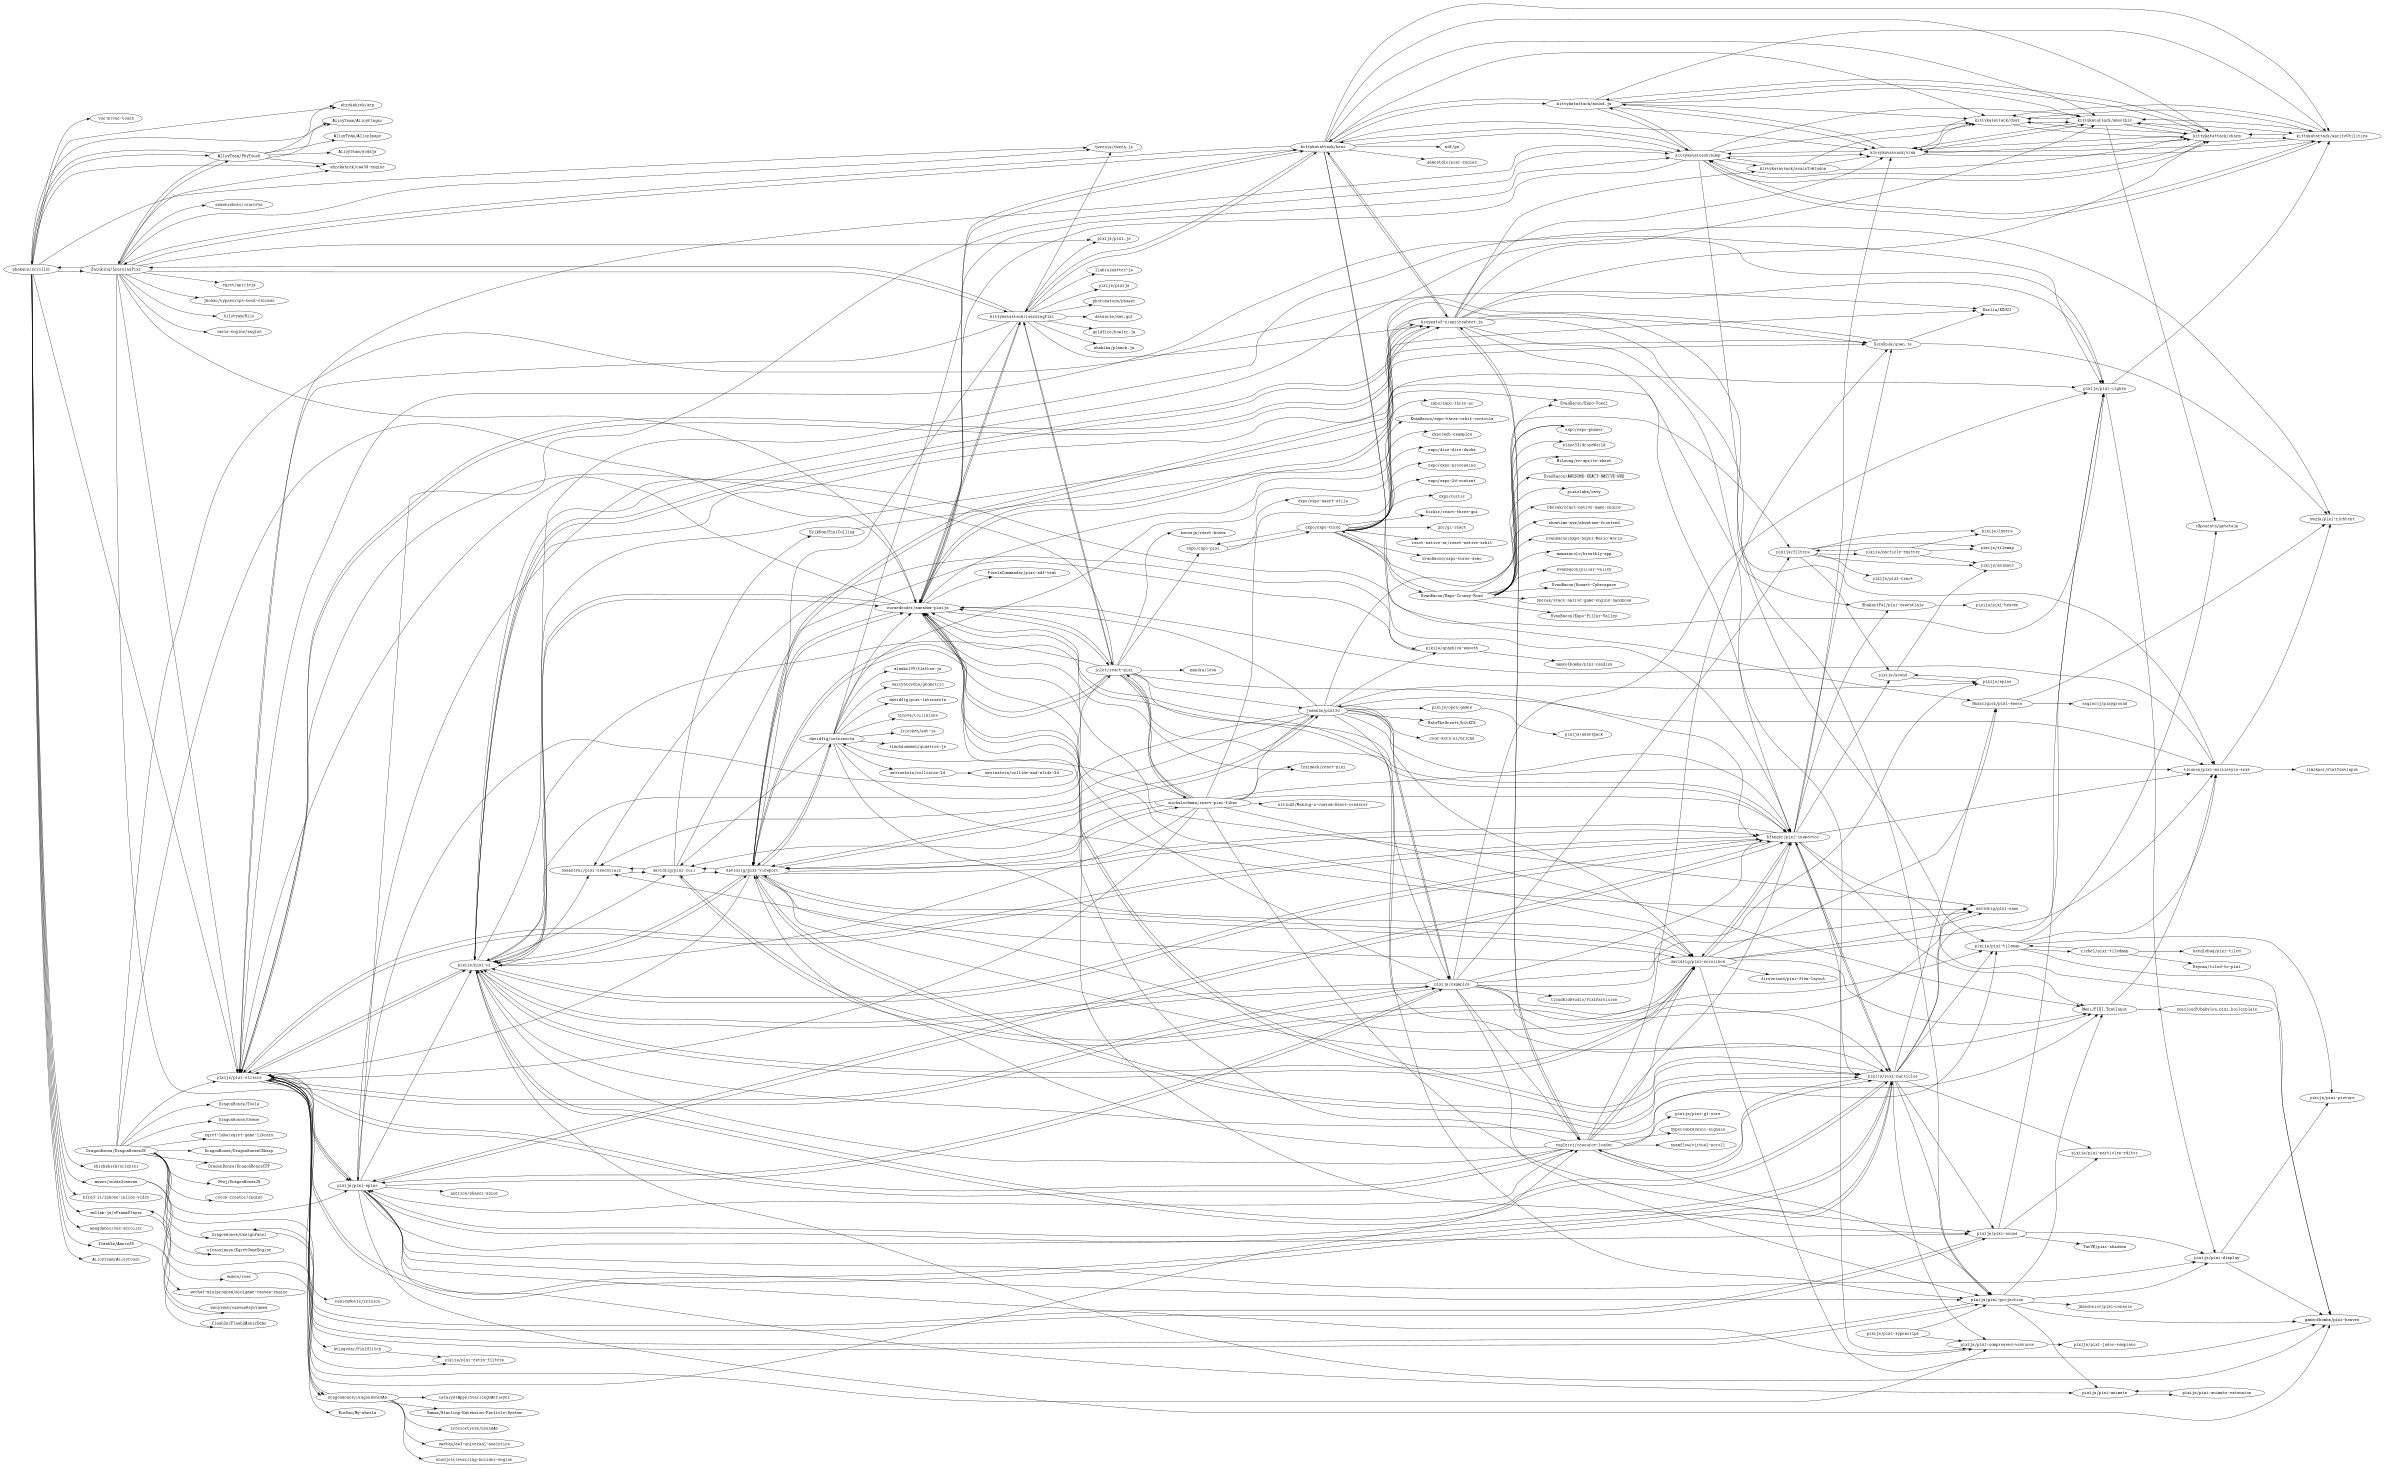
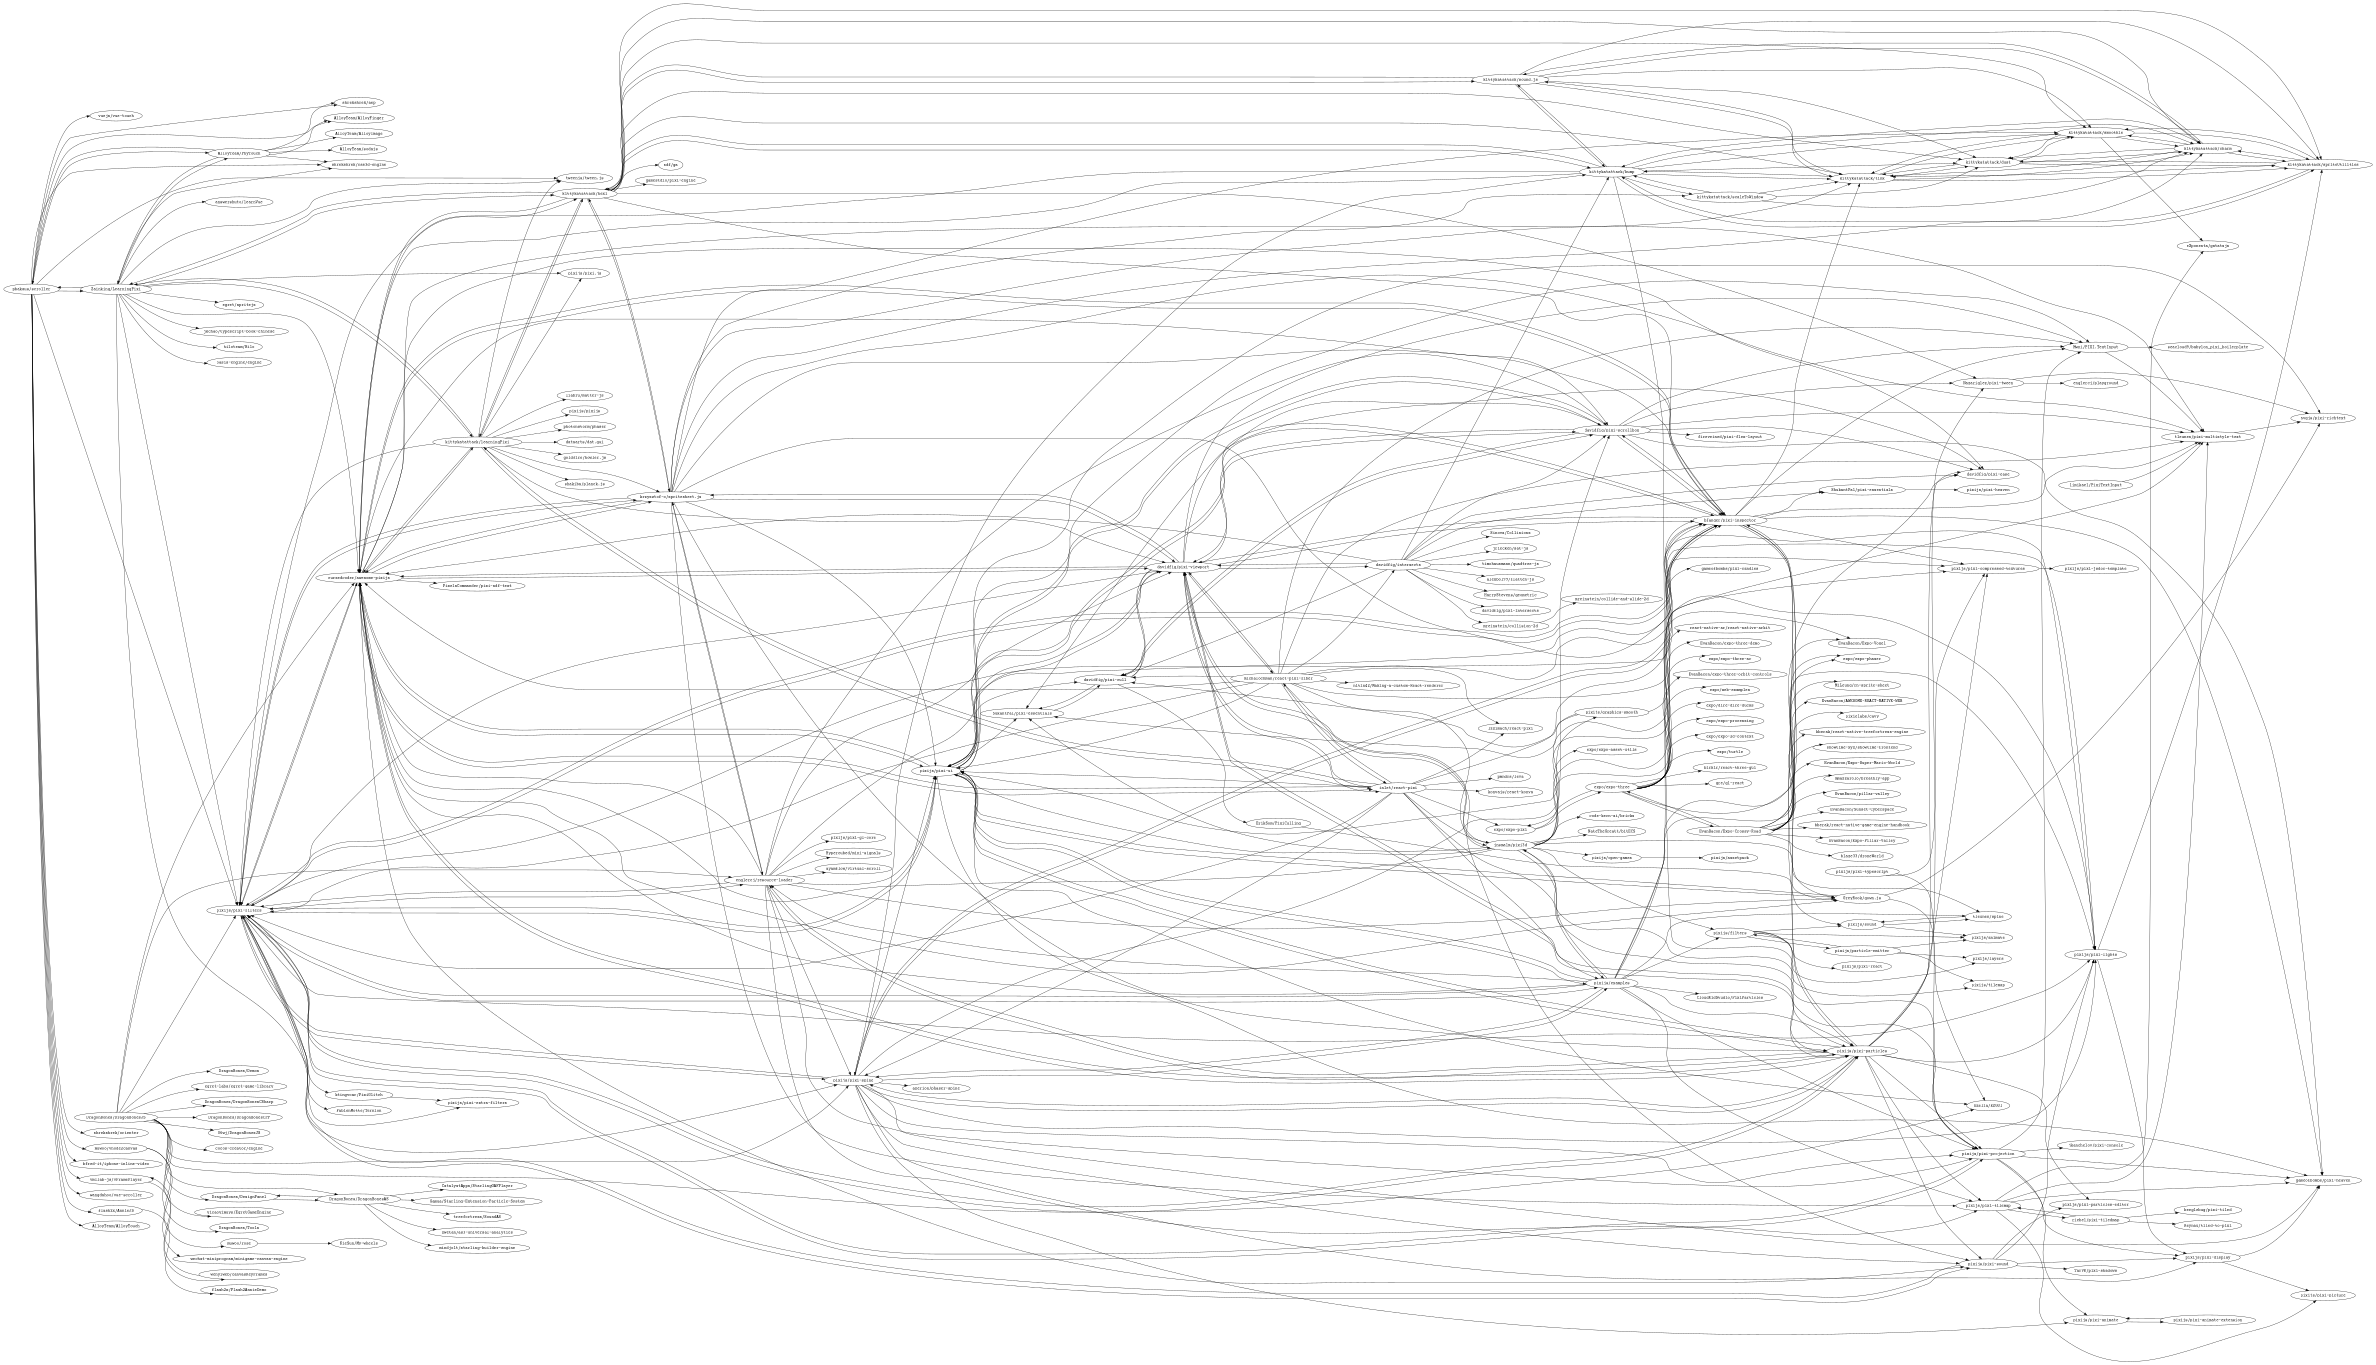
node "bberak/react-native-game-engine": label "bberak/react-native-game-engine" -> "bberak/react-native-treefortress-engine"
edge "davidfig/pixi-cull" -> "pixijs/graphics-smooth": reversed
node "pixijs/spine": label "pixijs/spine" -> "tleunen/spine"
edge "pixijs/pixi-filters" -> "cursedcoder/awesome-pixijs": added
edge "tleunen/pixi-multistyle-text" -> "limikael/PixiTextInput": reversed
